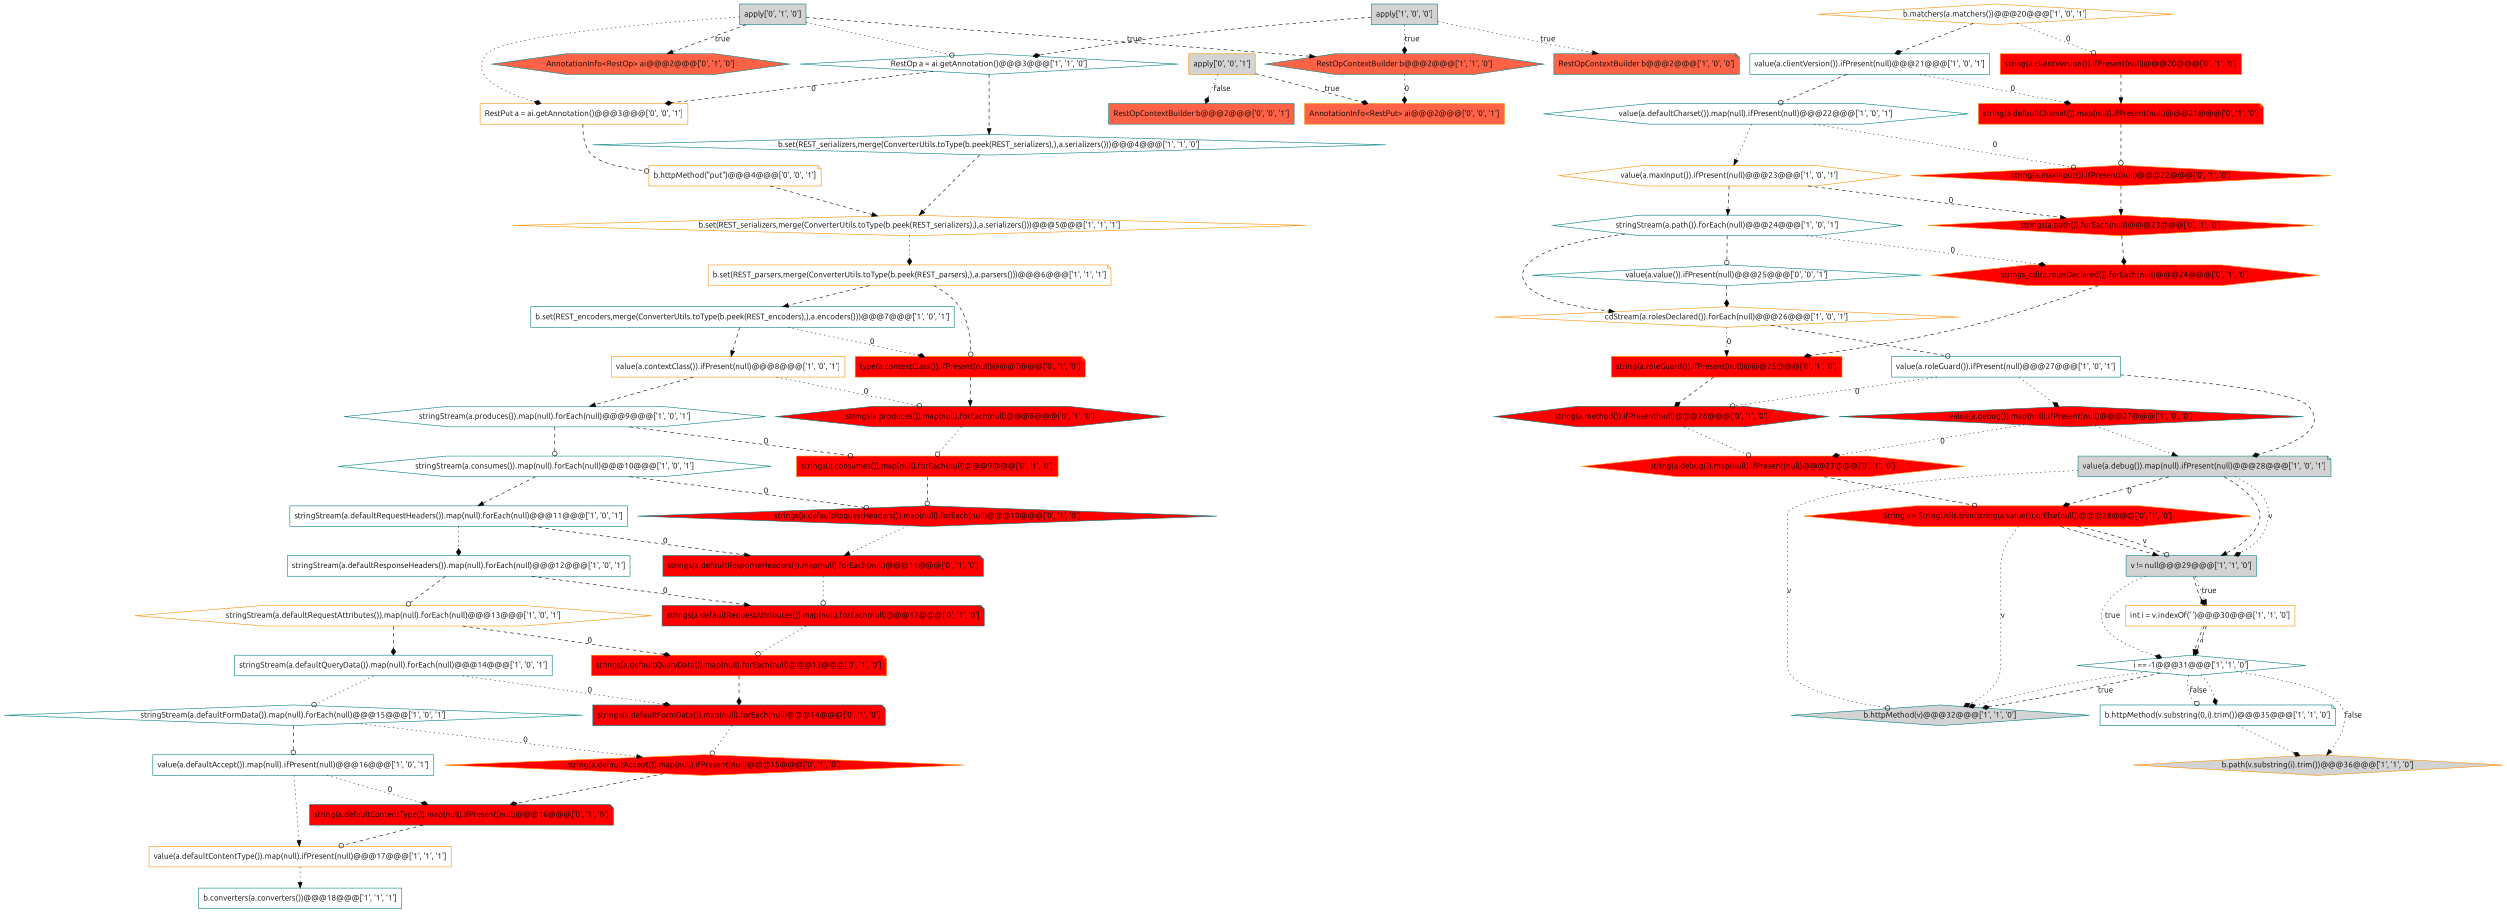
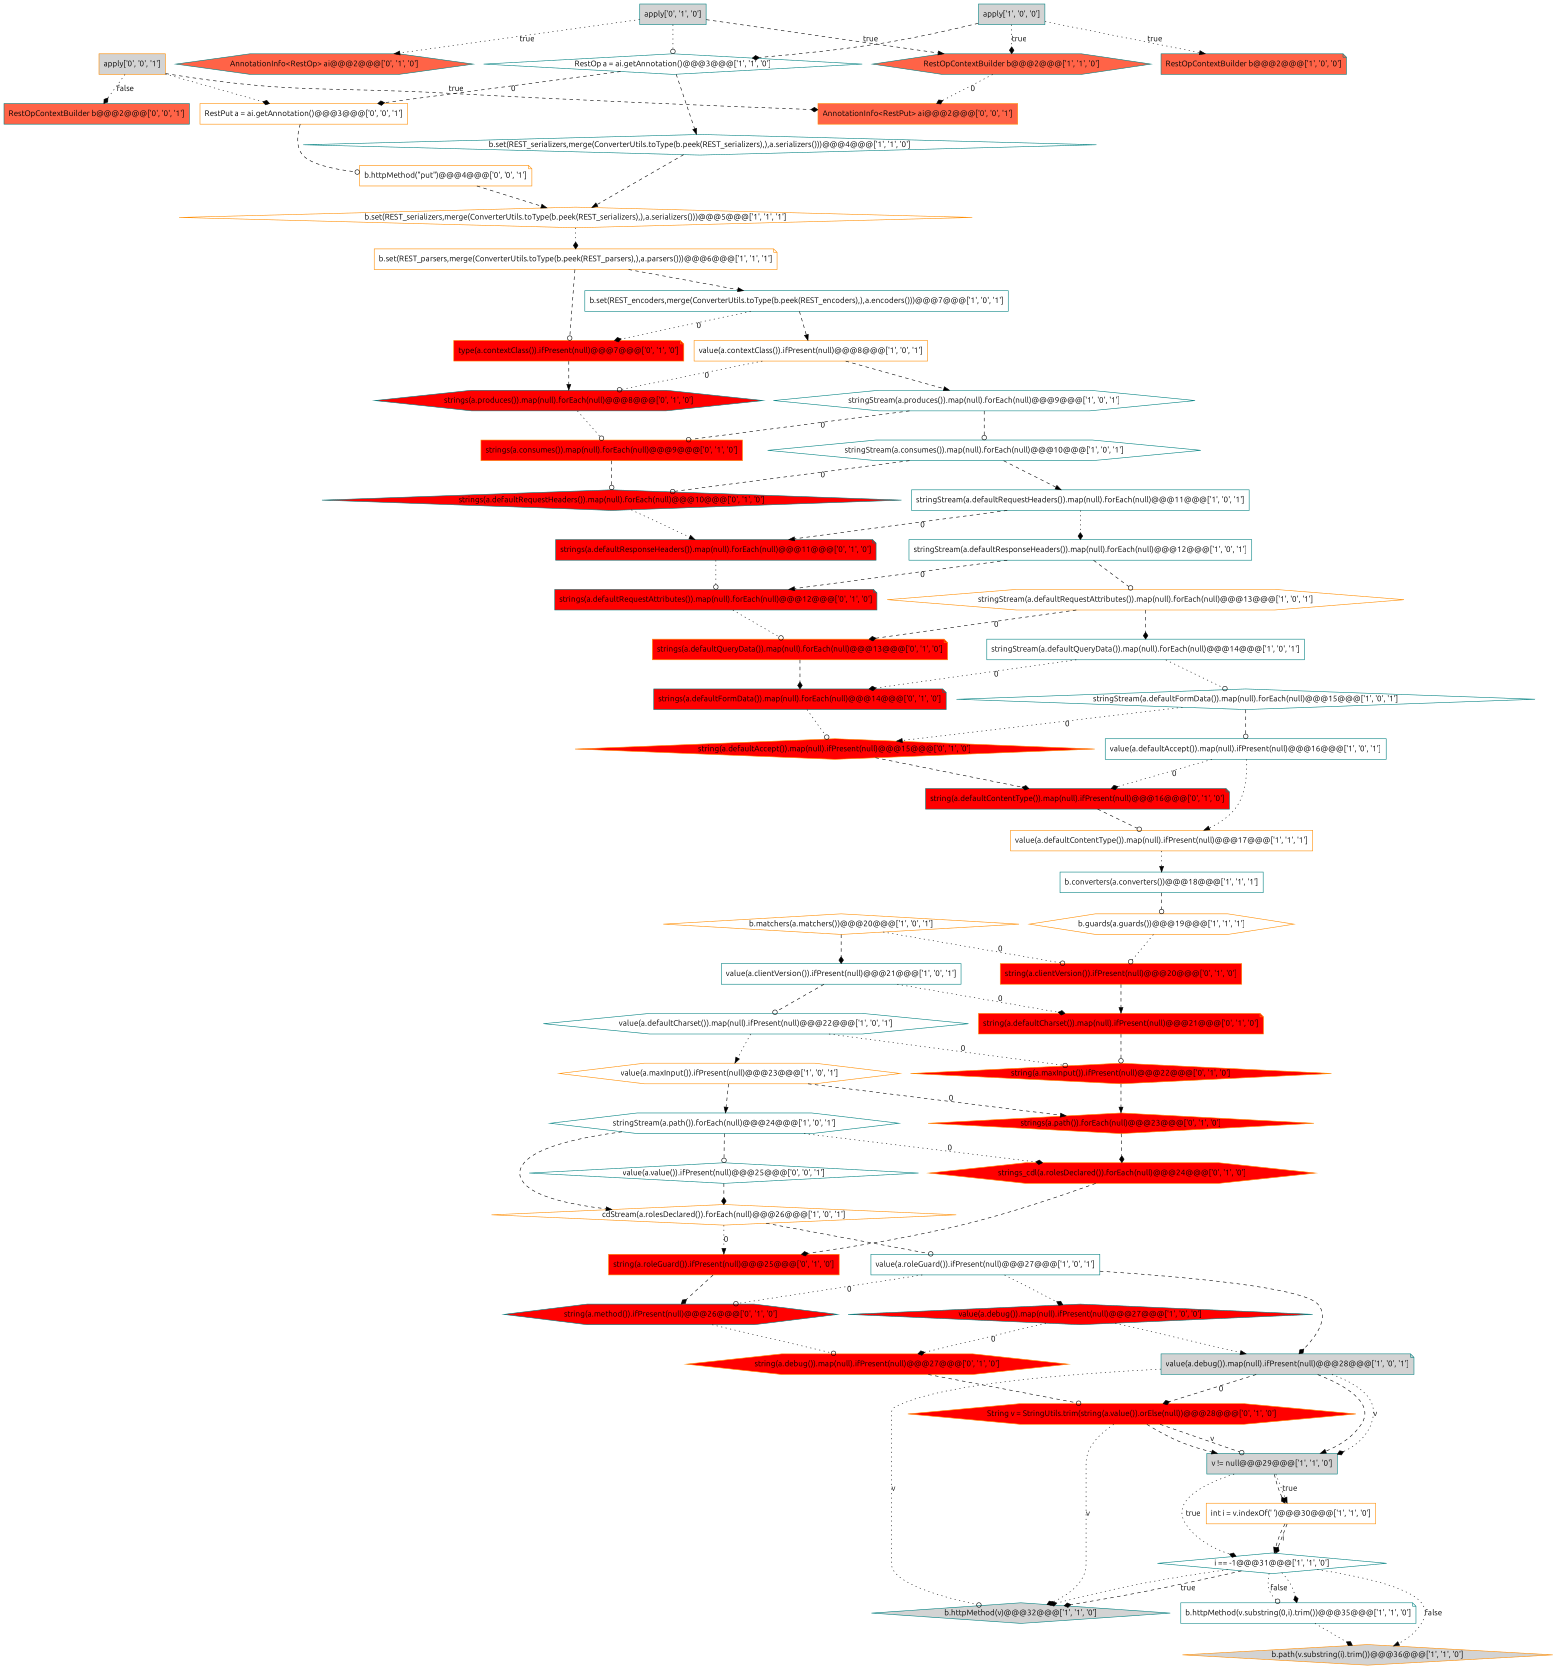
edge "apply['0', '1', '0']" -> "RestPut a = ai.getAnnotation()@@@3@@@['0', '0', '1']": now "apply['0', '0', '1']" -> "RestPut a = ai.getAnnotation()@@@3@@@['0', '0', '1']"
edge "apply['0', '1', '0']" -> "AnnotationInfo<RestOp> ai@@@2@@@['0', '1', '0']": style dashed -> dotted
node "b.guards(a.guards())@@@19@@@['1', '1', '1']": added
